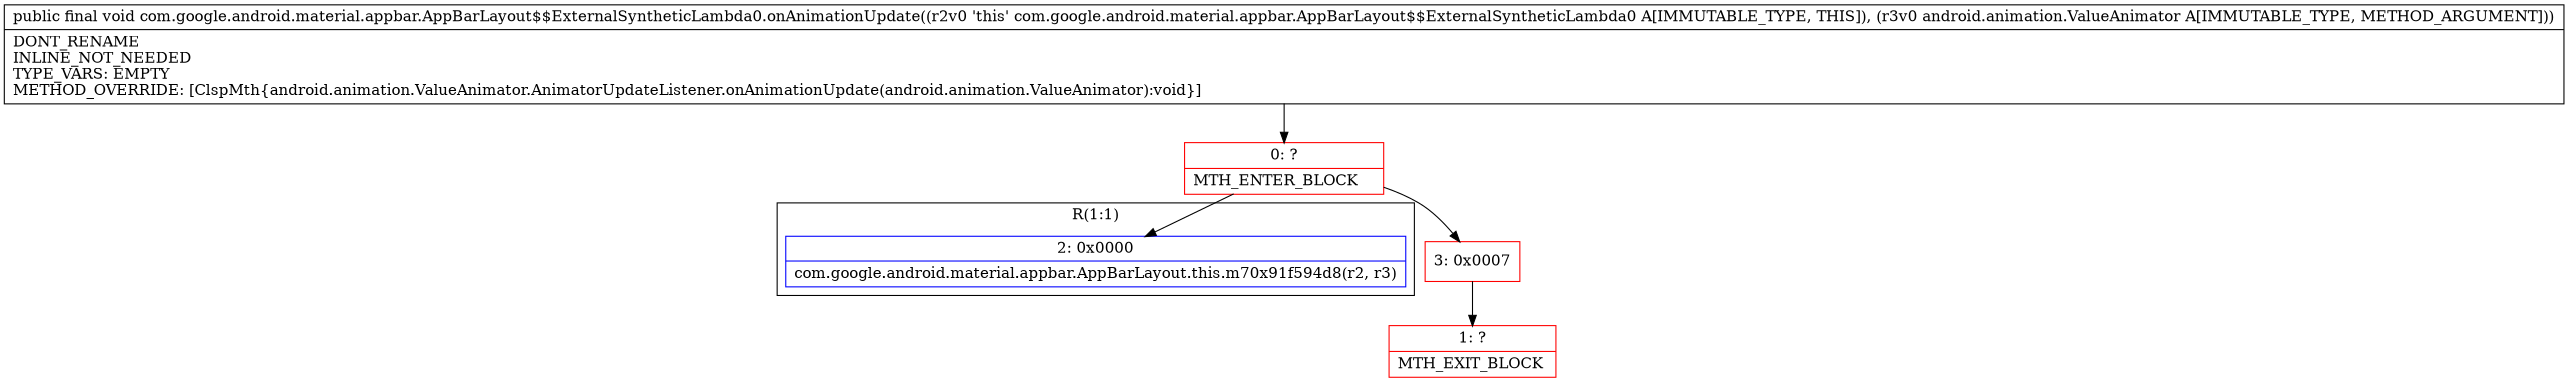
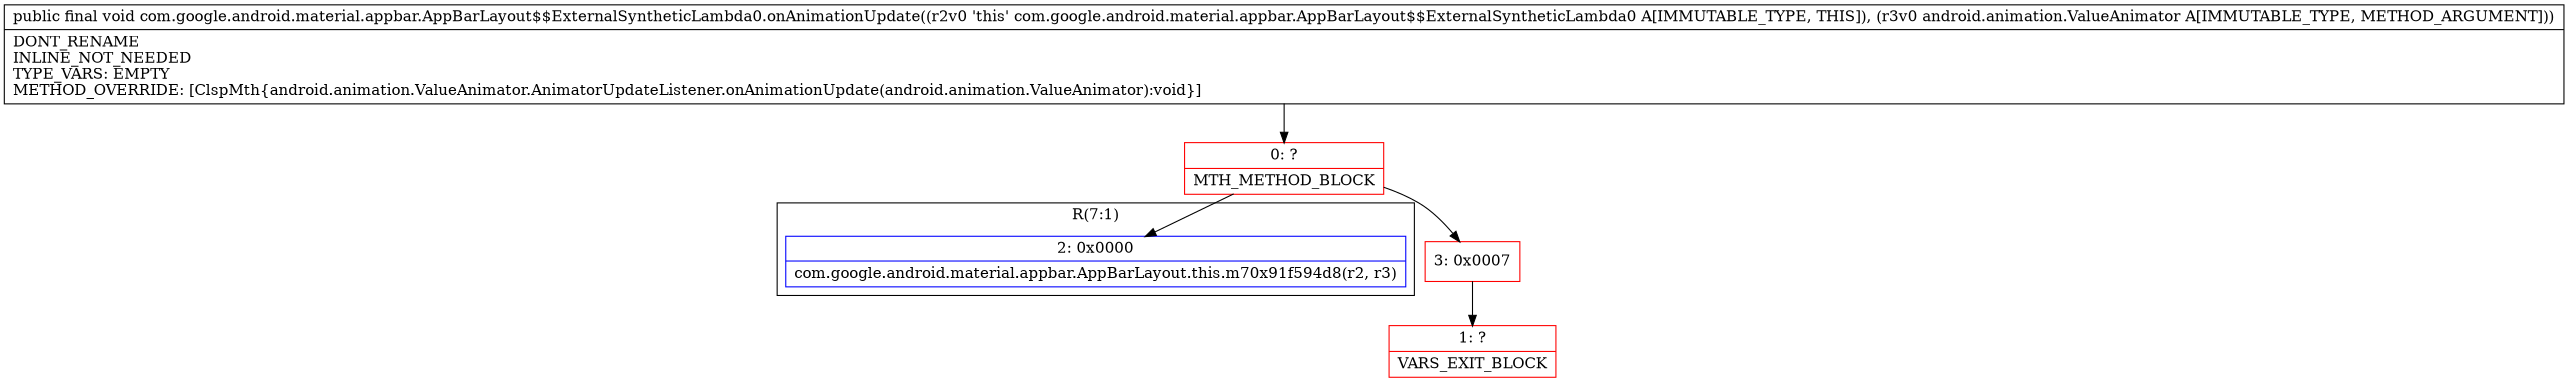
node "0: ?": text "MTH_ENTER_BLOCK" -> "MTH_METHOD_BLOCK"
cluster "R(1:1)": label "R(1:1)" -> "R(7:1)"
node "1: ?": text "MTH_EXIT_BLOCK" -> "VARS_EXIT_BLOCK"
